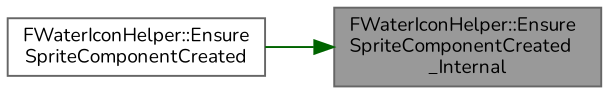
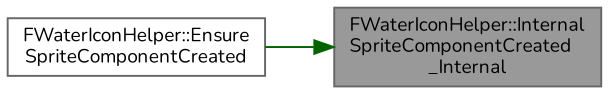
node "FWaterIconHelper::Ensure SpriteComponentCreated _Internal": label "FWaterIconHelper::Ensure SpriteComponentCreated _Internal" -> "FWaterIconHelper::Internal SpriteComponentCreated _Internal"
